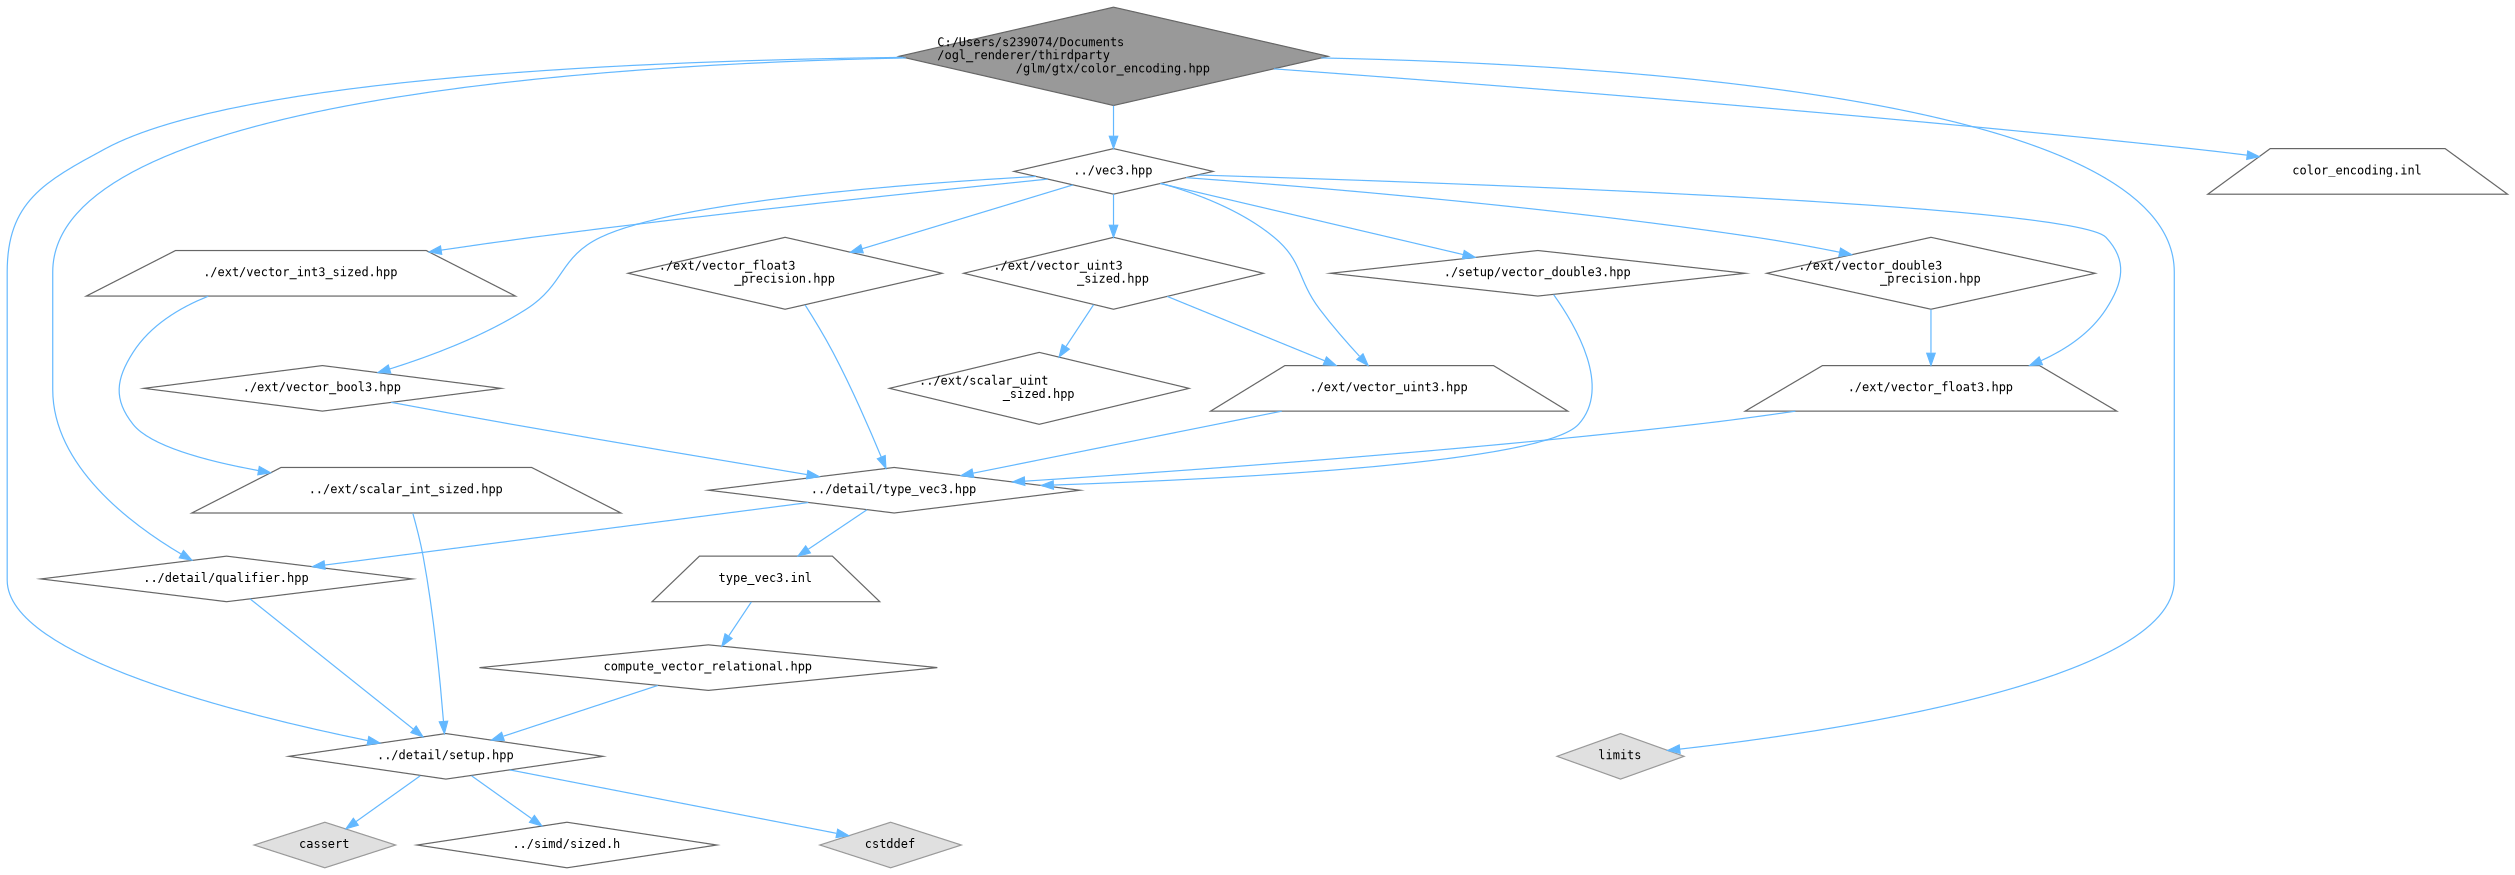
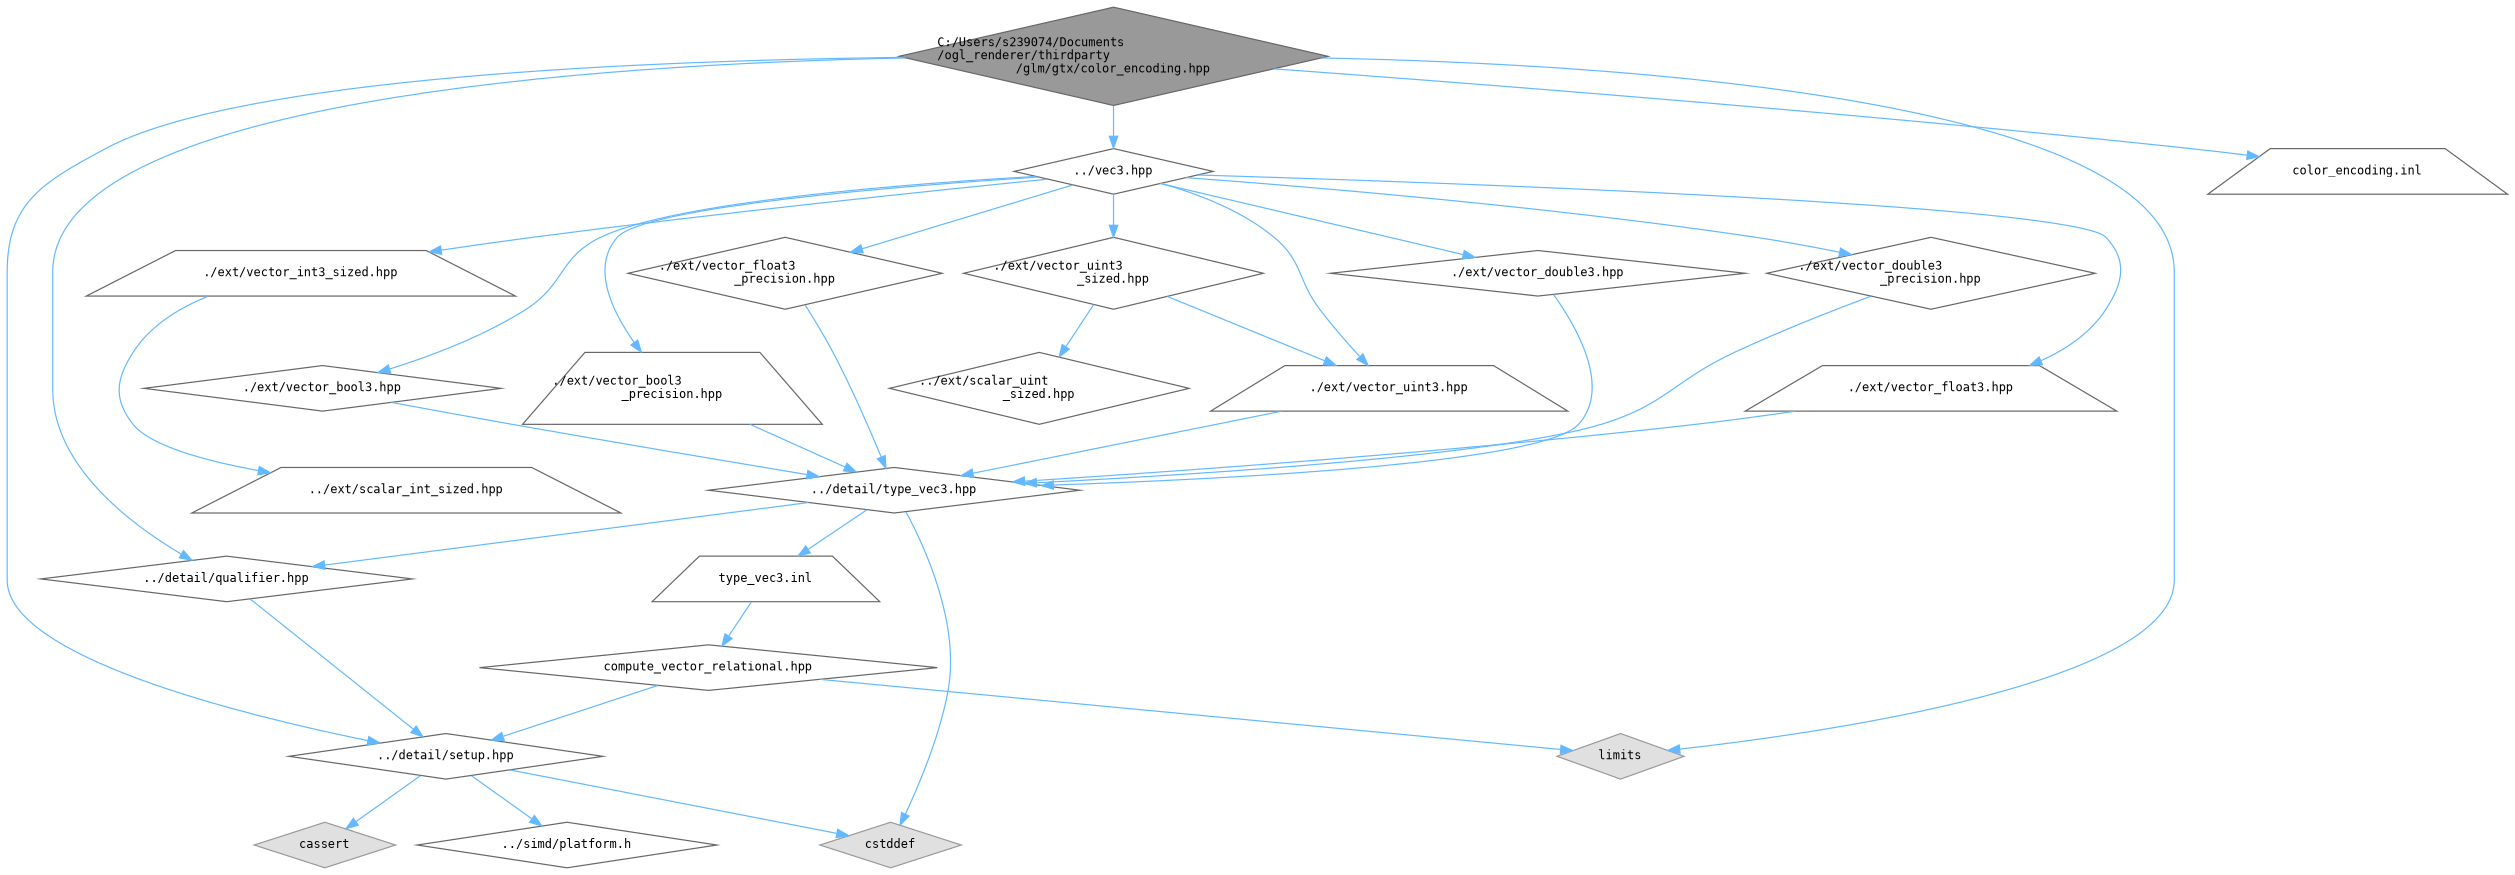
node "./setup/vector_double3.hpp": label "./setup/vector_double3.hpp" -> "./ext/vector_double3.hpp"
edge "./ext/vector_double3 _precision.hpp" -> "./ext/vector_float3.hpp": now "./ext/vector_double3 _precision.hpp" -> "../detail/type_vec3.hpp"
node "./ext/vector_bool3 _precision.hpp": added
edge "../ext/scalar_int_sized.hpp" -> "../detail/setup.hpp": removed
edge "../detail/type_vec3.hpp" -> "cstddef": added
edge "compute_vector_relational.hpp" -> "limits": added
node "../simd/sized.h": label "../simd/sized.h" -> "../simd/platform.h"
